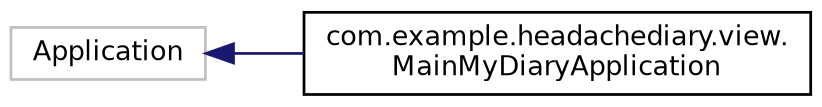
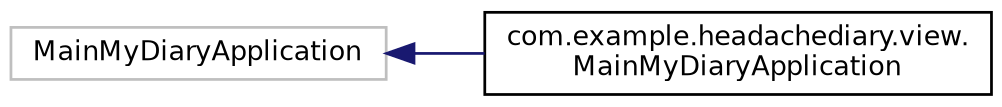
node "Application": label "Application" -> "MainMyDiaryApplication"
